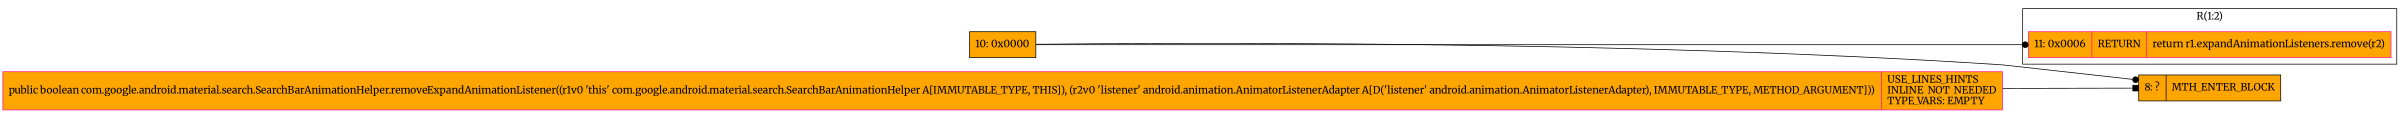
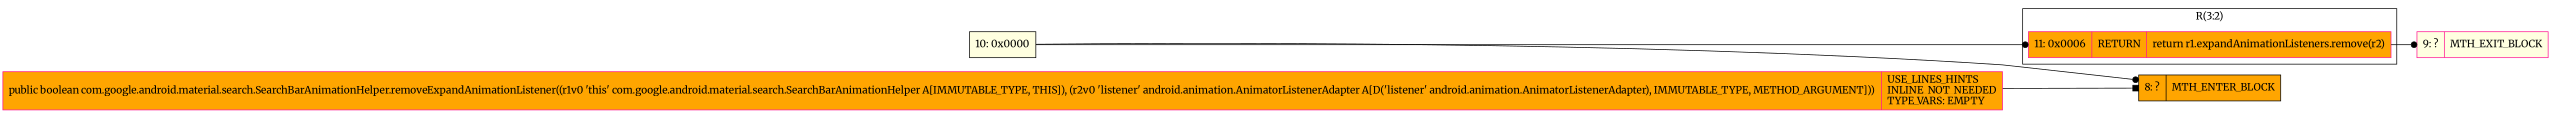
cluster "R(1:2)": label "R(1:2)" -> "R(3:2)"
node "10: 0x0000": fillcolor orange -> lightyellow
node "9: ?": added
